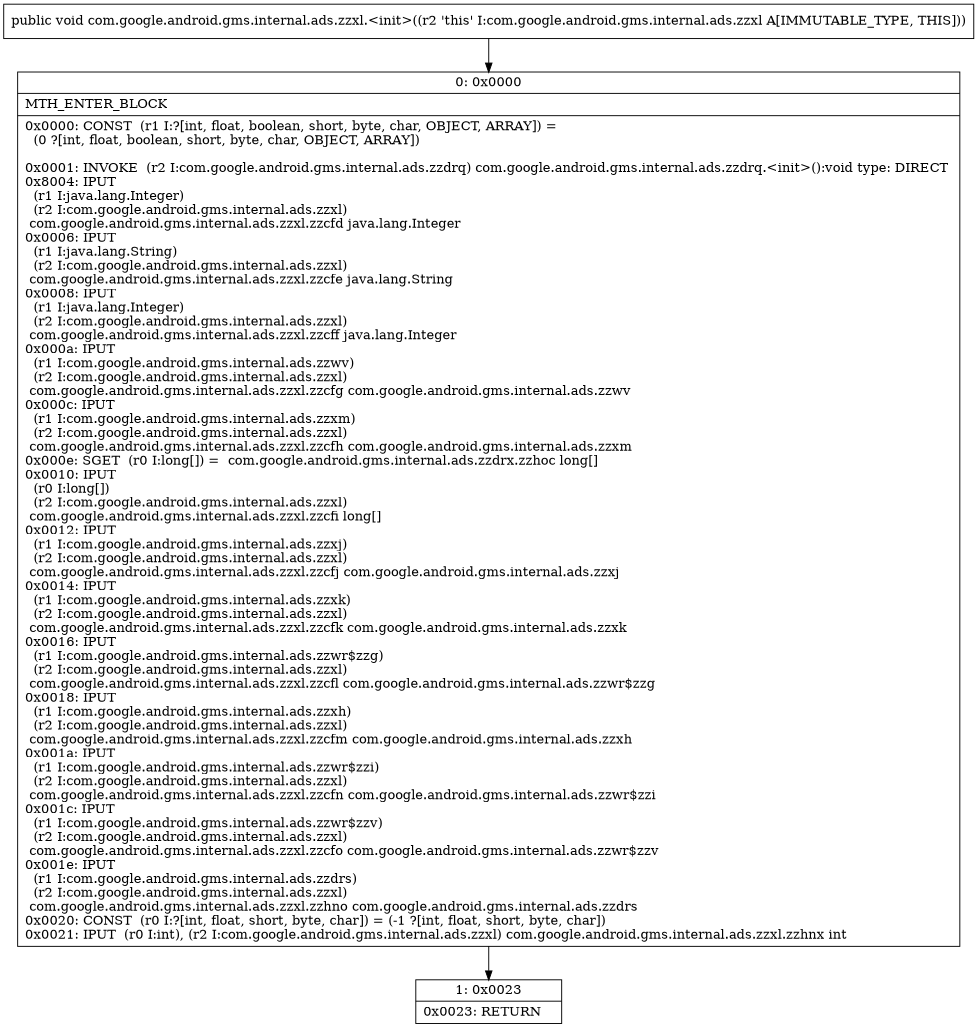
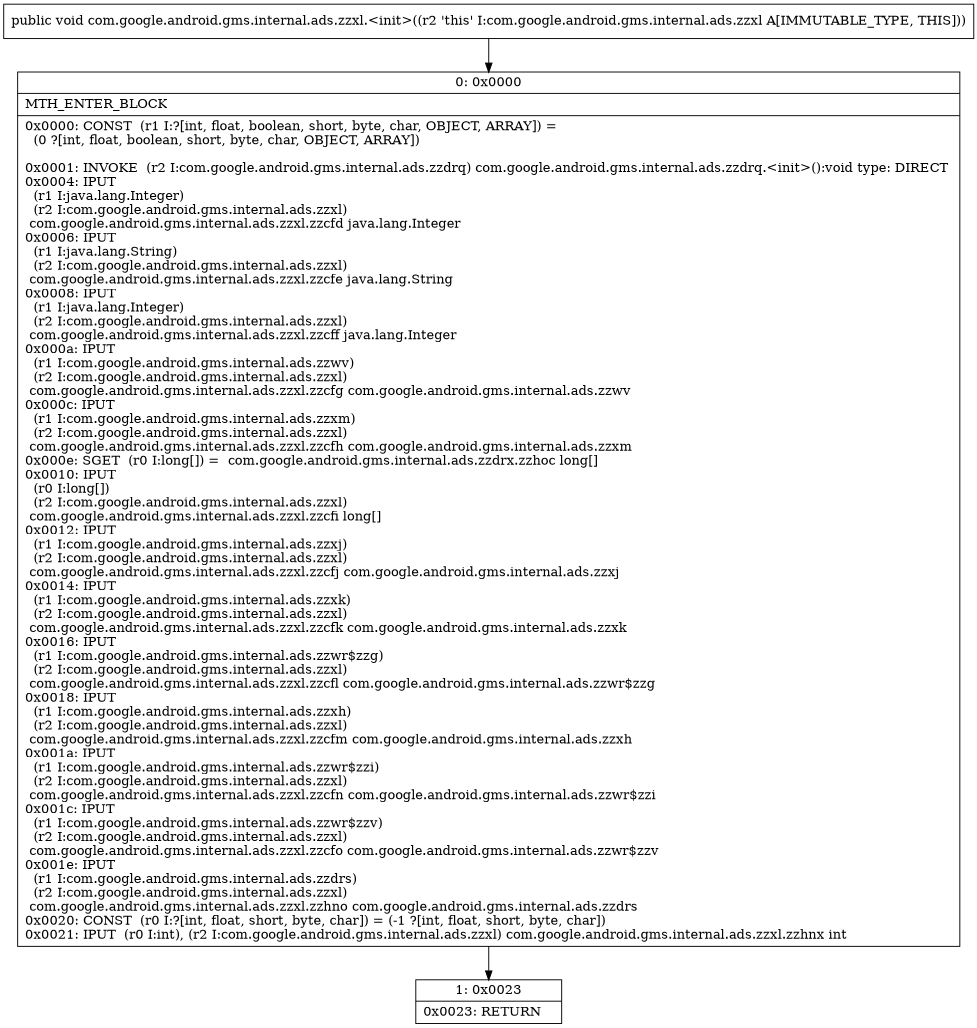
node "0: 0x0000": text "0x8004: IPUT" -> "0x0004: IPUT"
